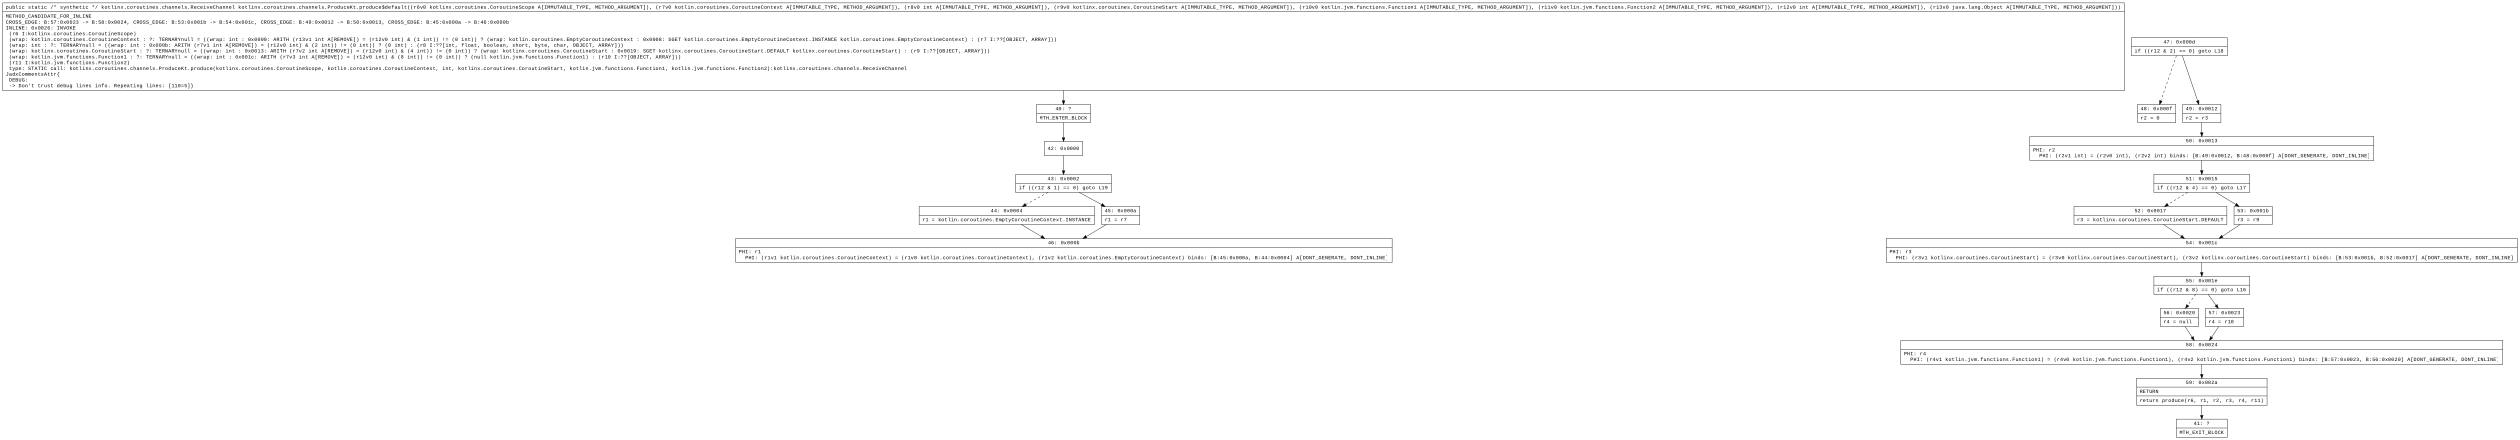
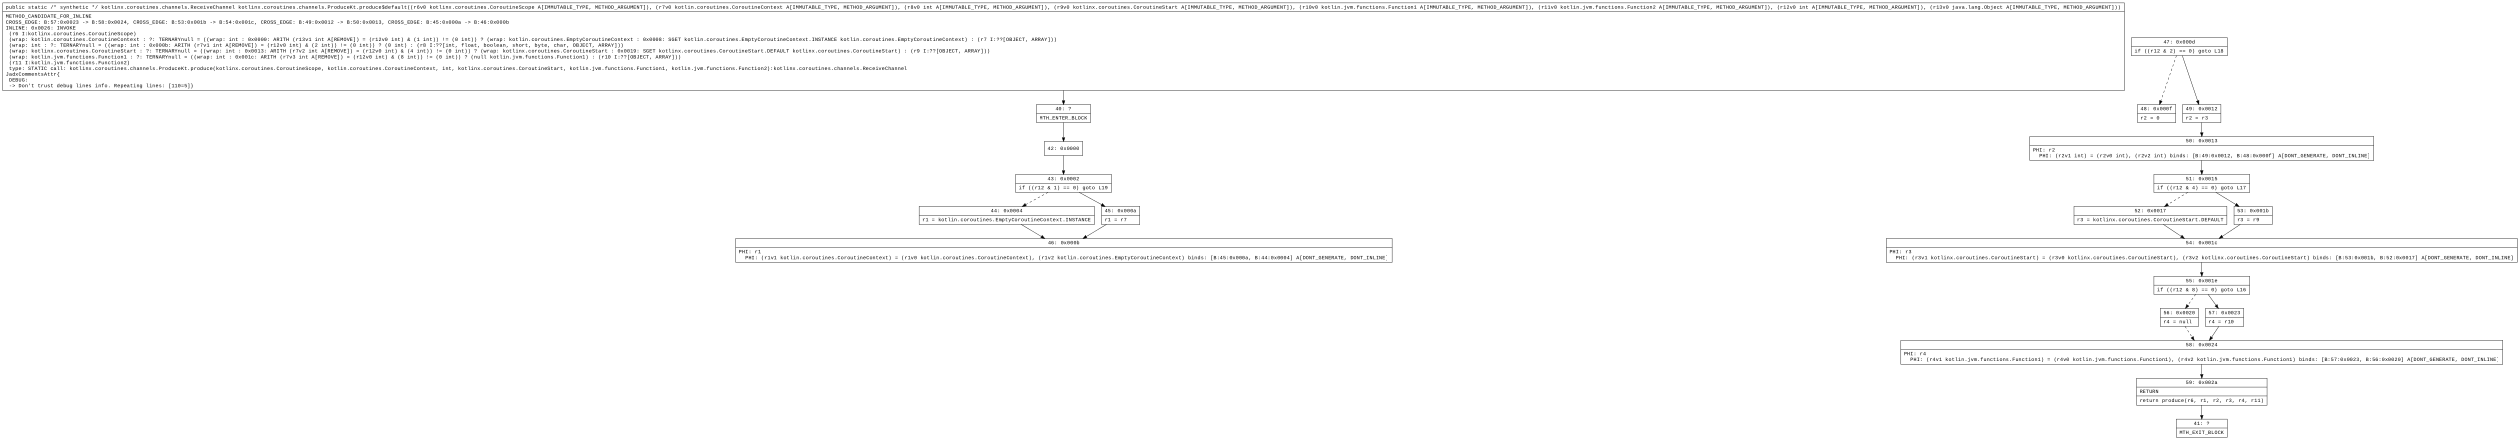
edge "56: 0x0020" -> "58: 0x0024": style solid -> dashed
